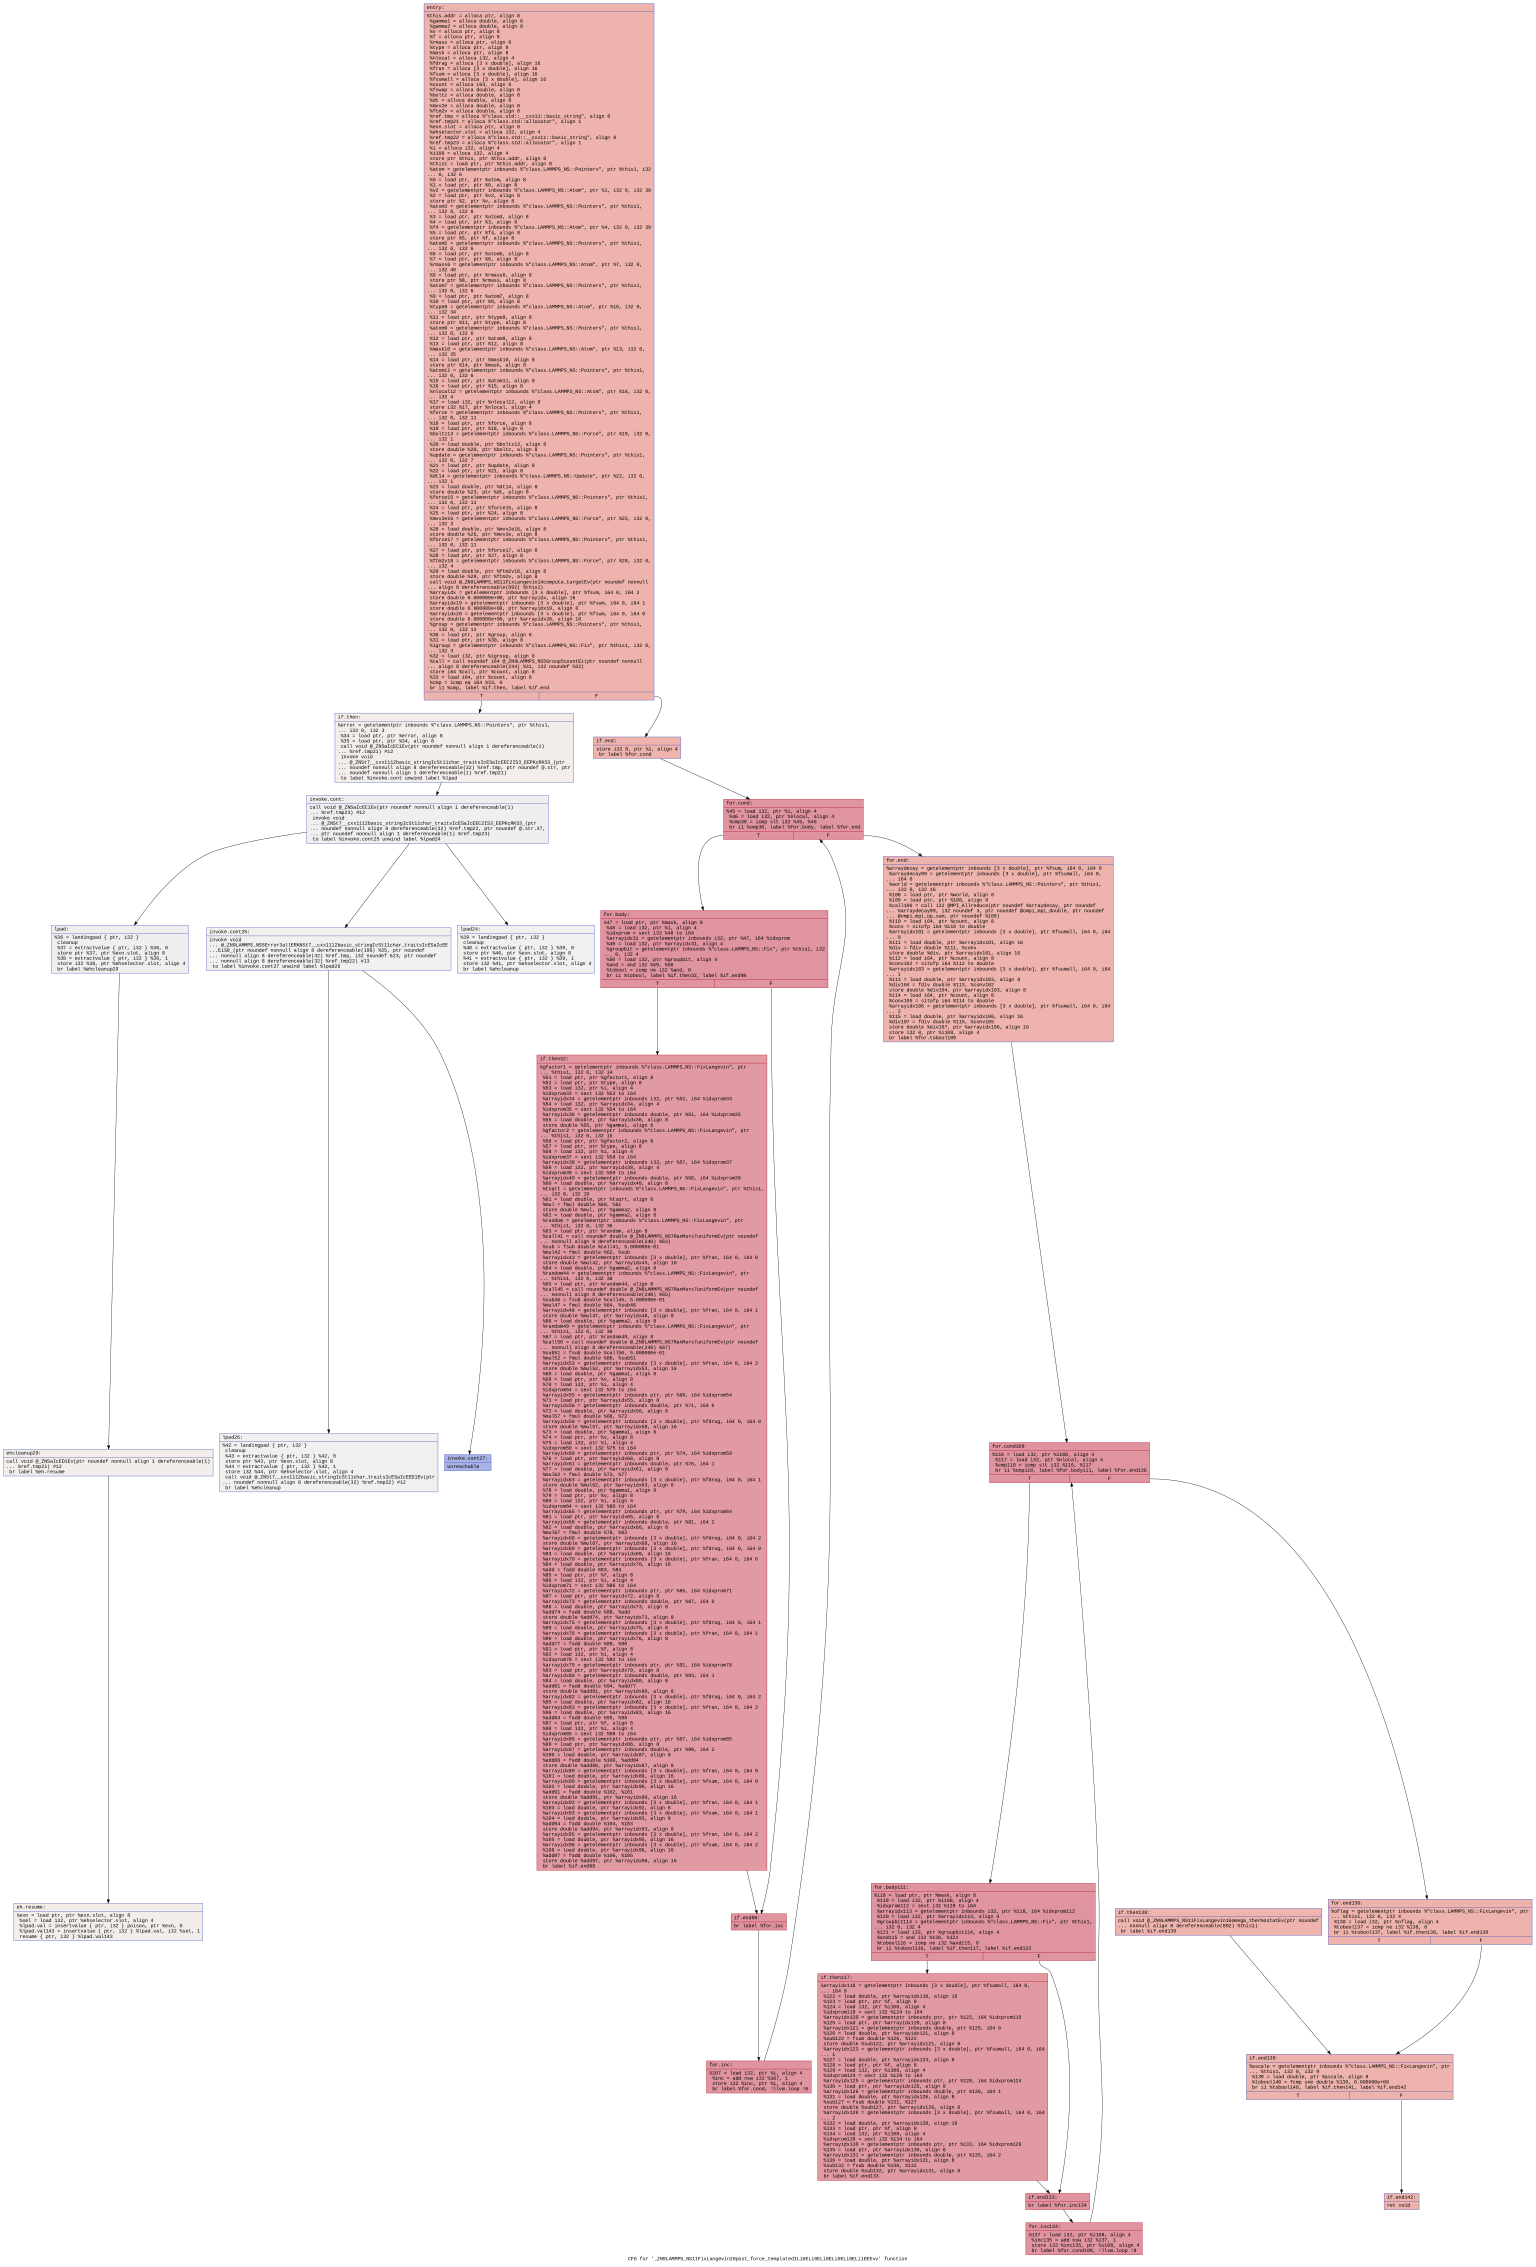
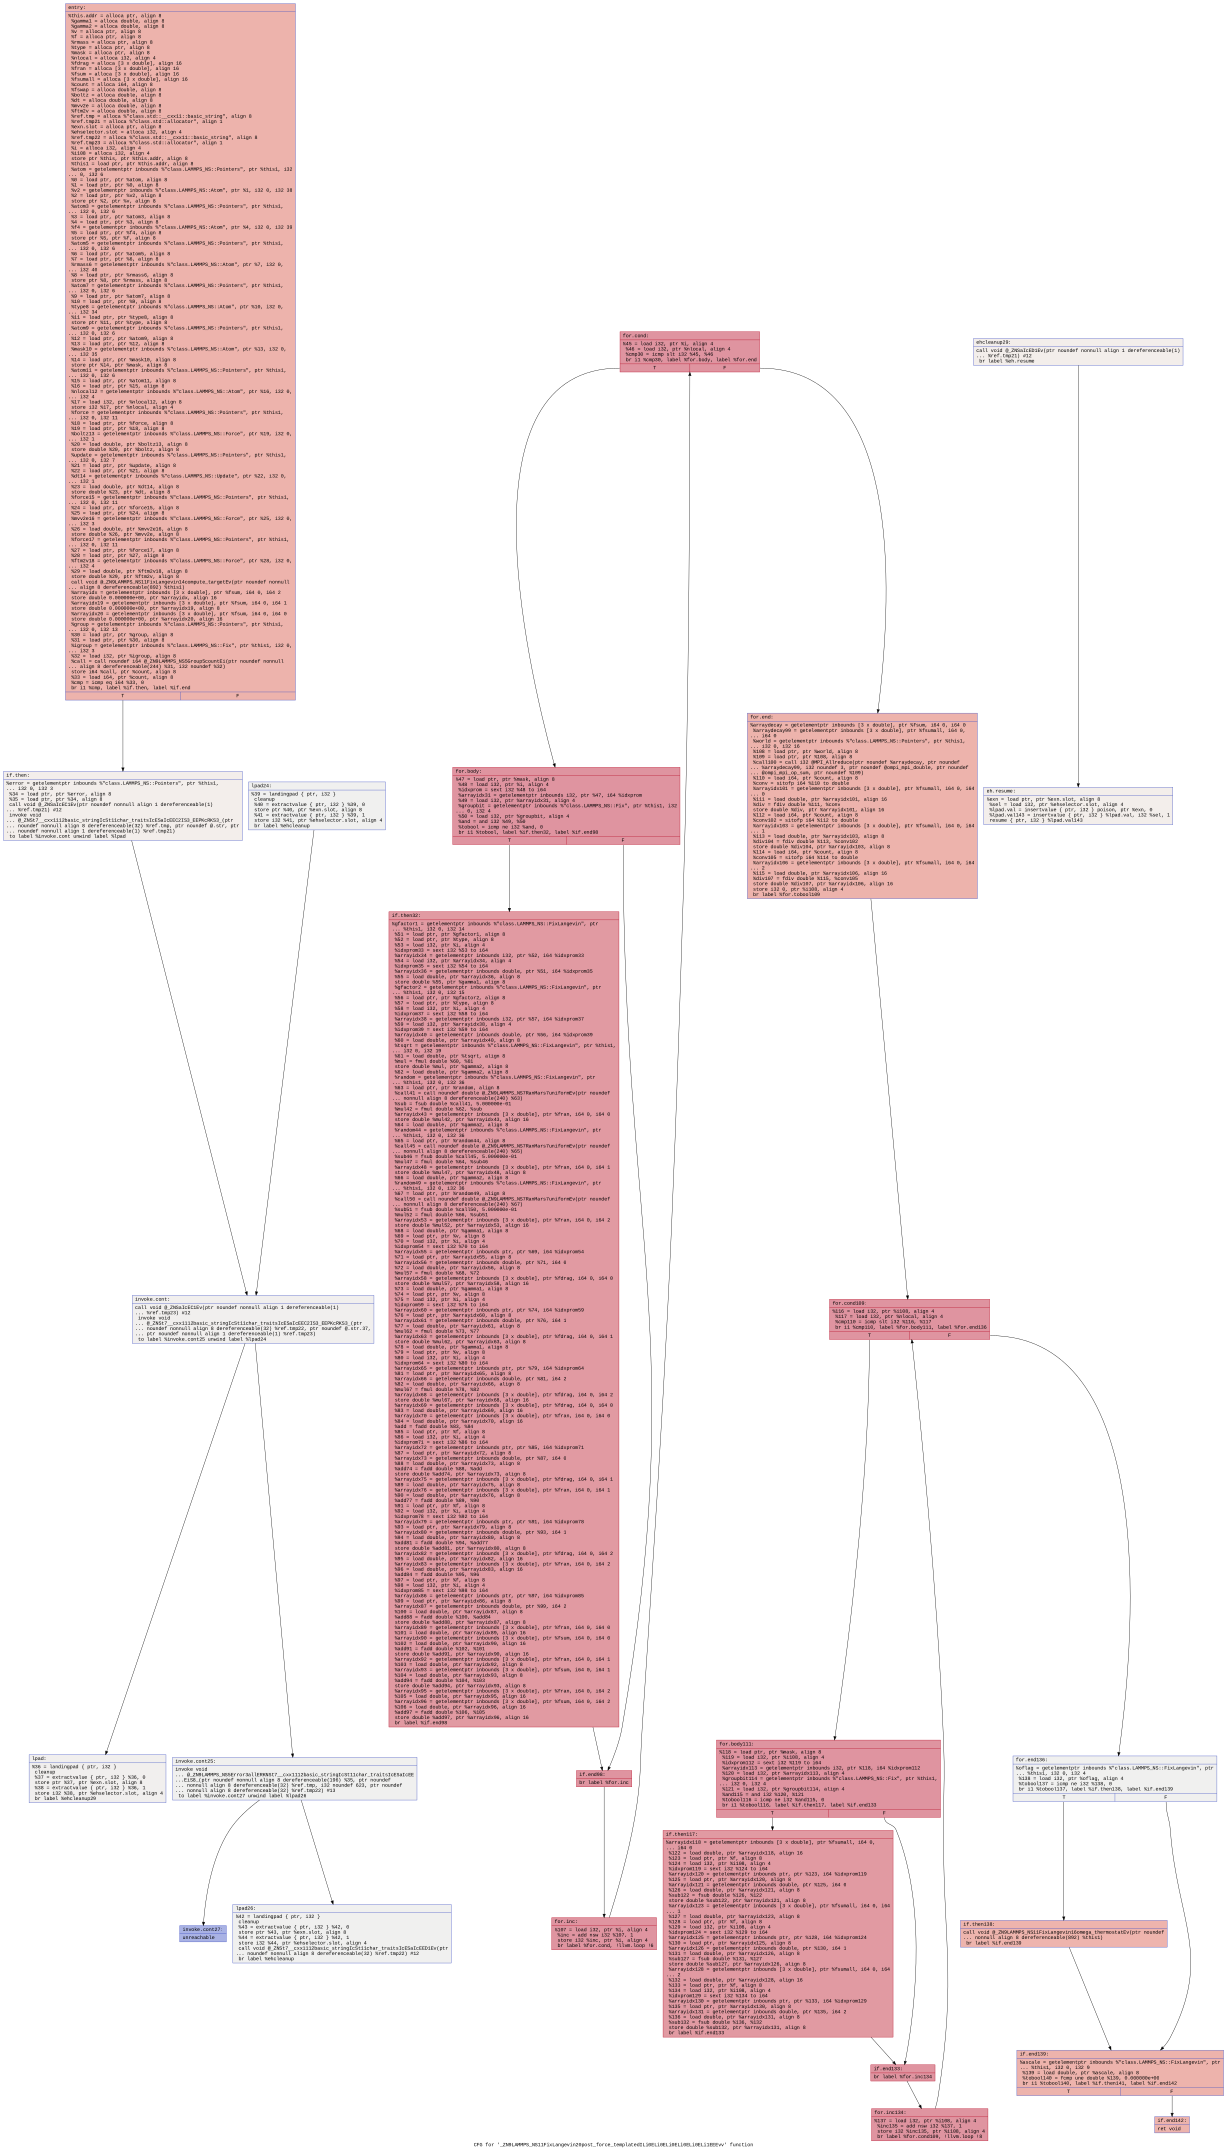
node "if.end:": removed
edge "invoke.cont:" -> "lpad24:": reversed
edge "lpad:" -> "ehcleanup29:": removed
edge "for.end136:" -> "if.then138:": added
node "for.end136:": fillcolor #d6524470 -> #dedcdb70
